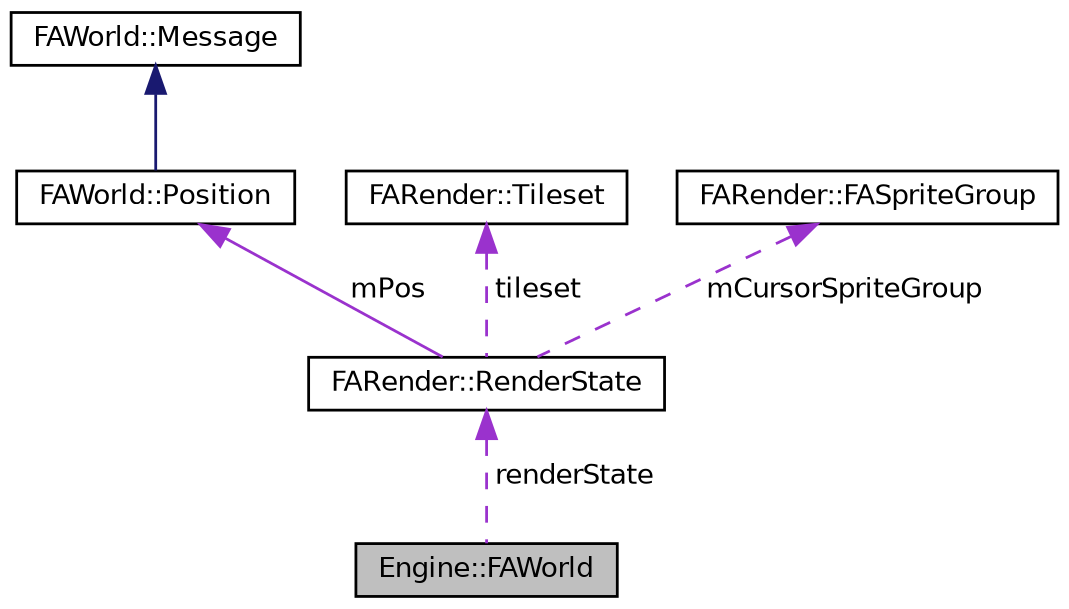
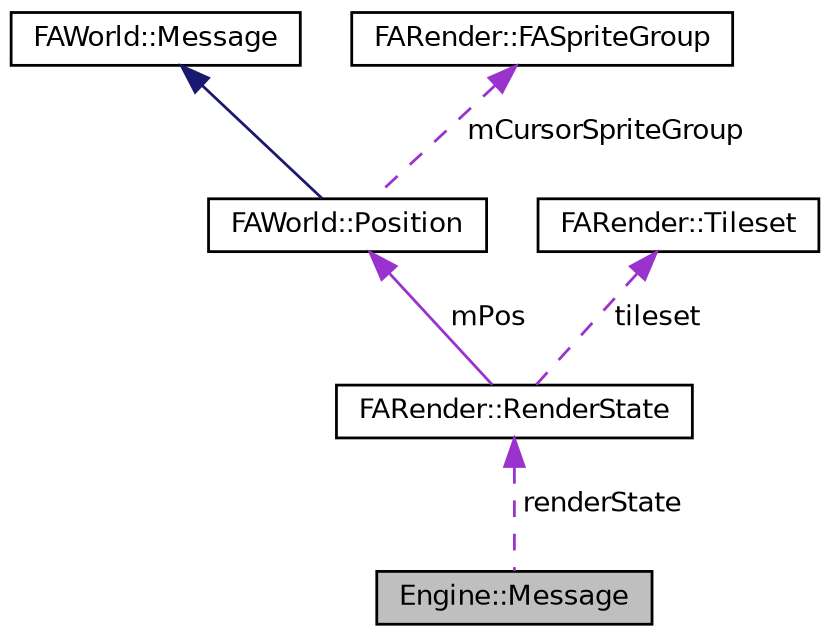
edge "FARender::RenderState" -> "FARender::FASpriteGroup": now "FAWorld::Position" -> "FARender::FASpriteGroup"
node "Engine::FAWorld": label "Engine::FAWorld" -> "Engine::Message"
